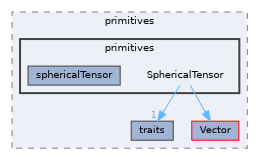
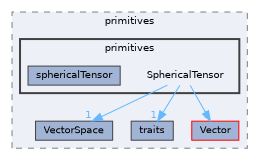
node "VectorSpace": added
